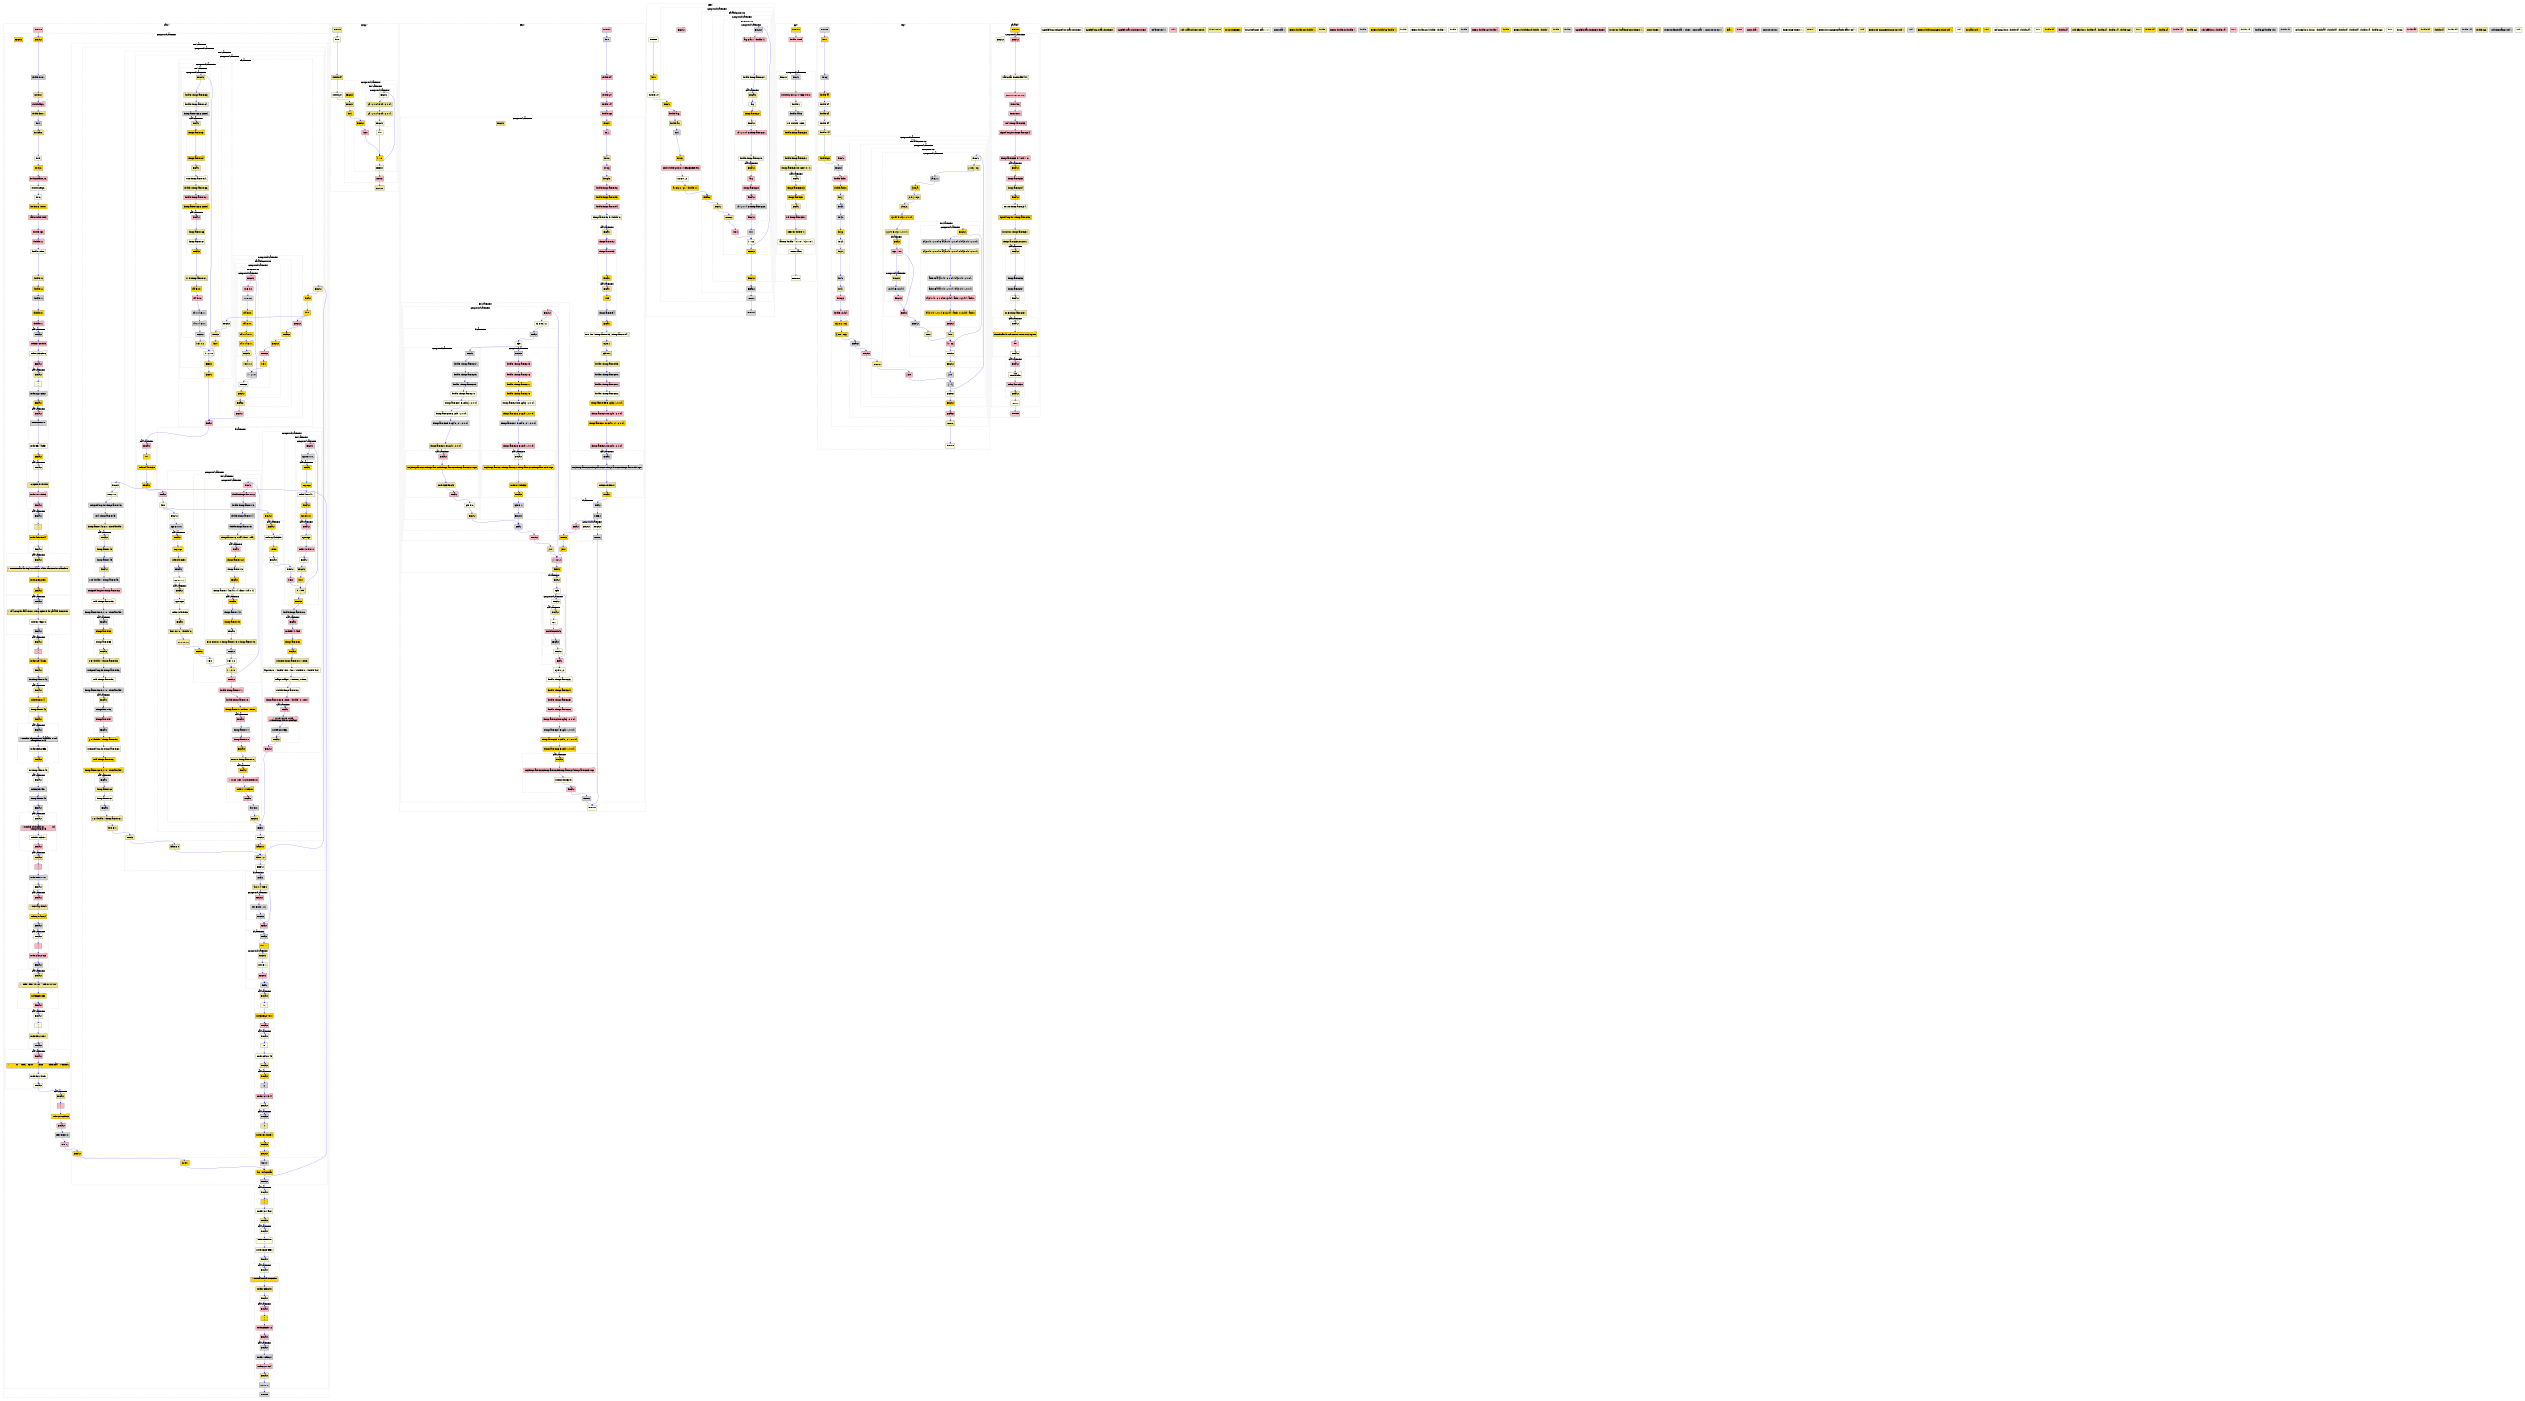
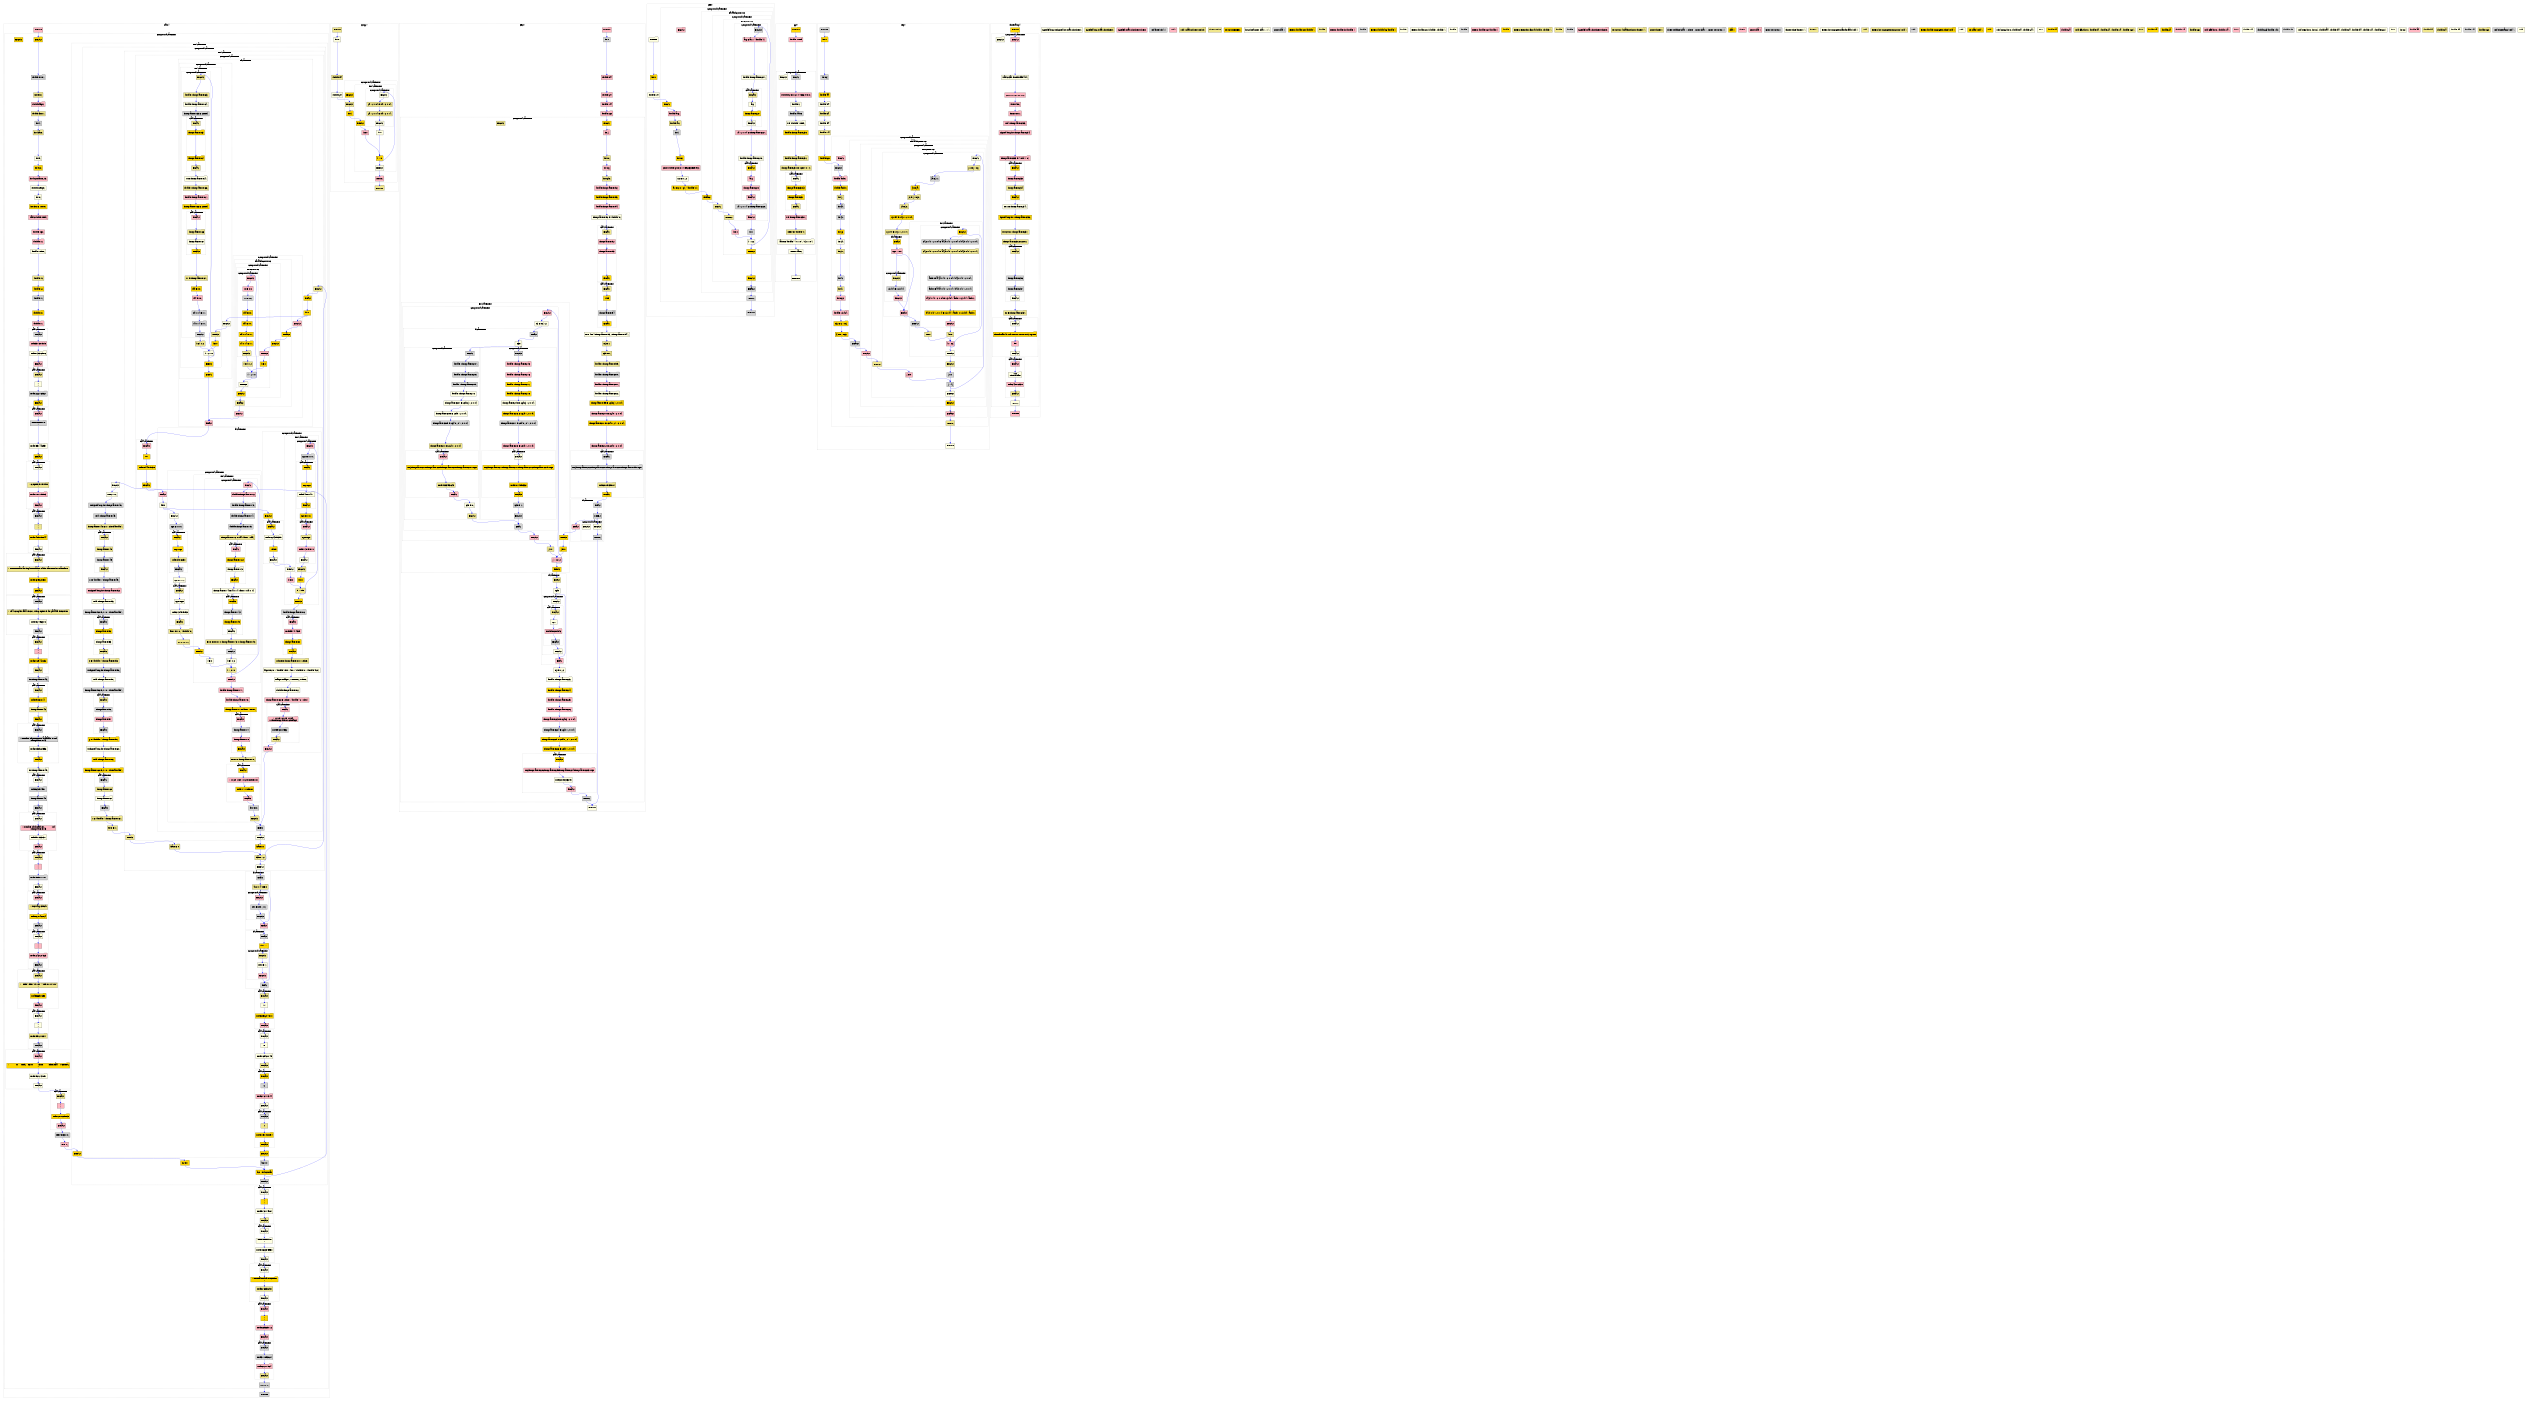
cluster "parallel()": label "parallel()" -> "timestamp()"
node "extern double fmod(double , double );": label "extern double fmod(double , double );" -> "extern execution fmod(double , double );"
node "_imopVarPre177 = fnm1 * error;": shape folder -> box
